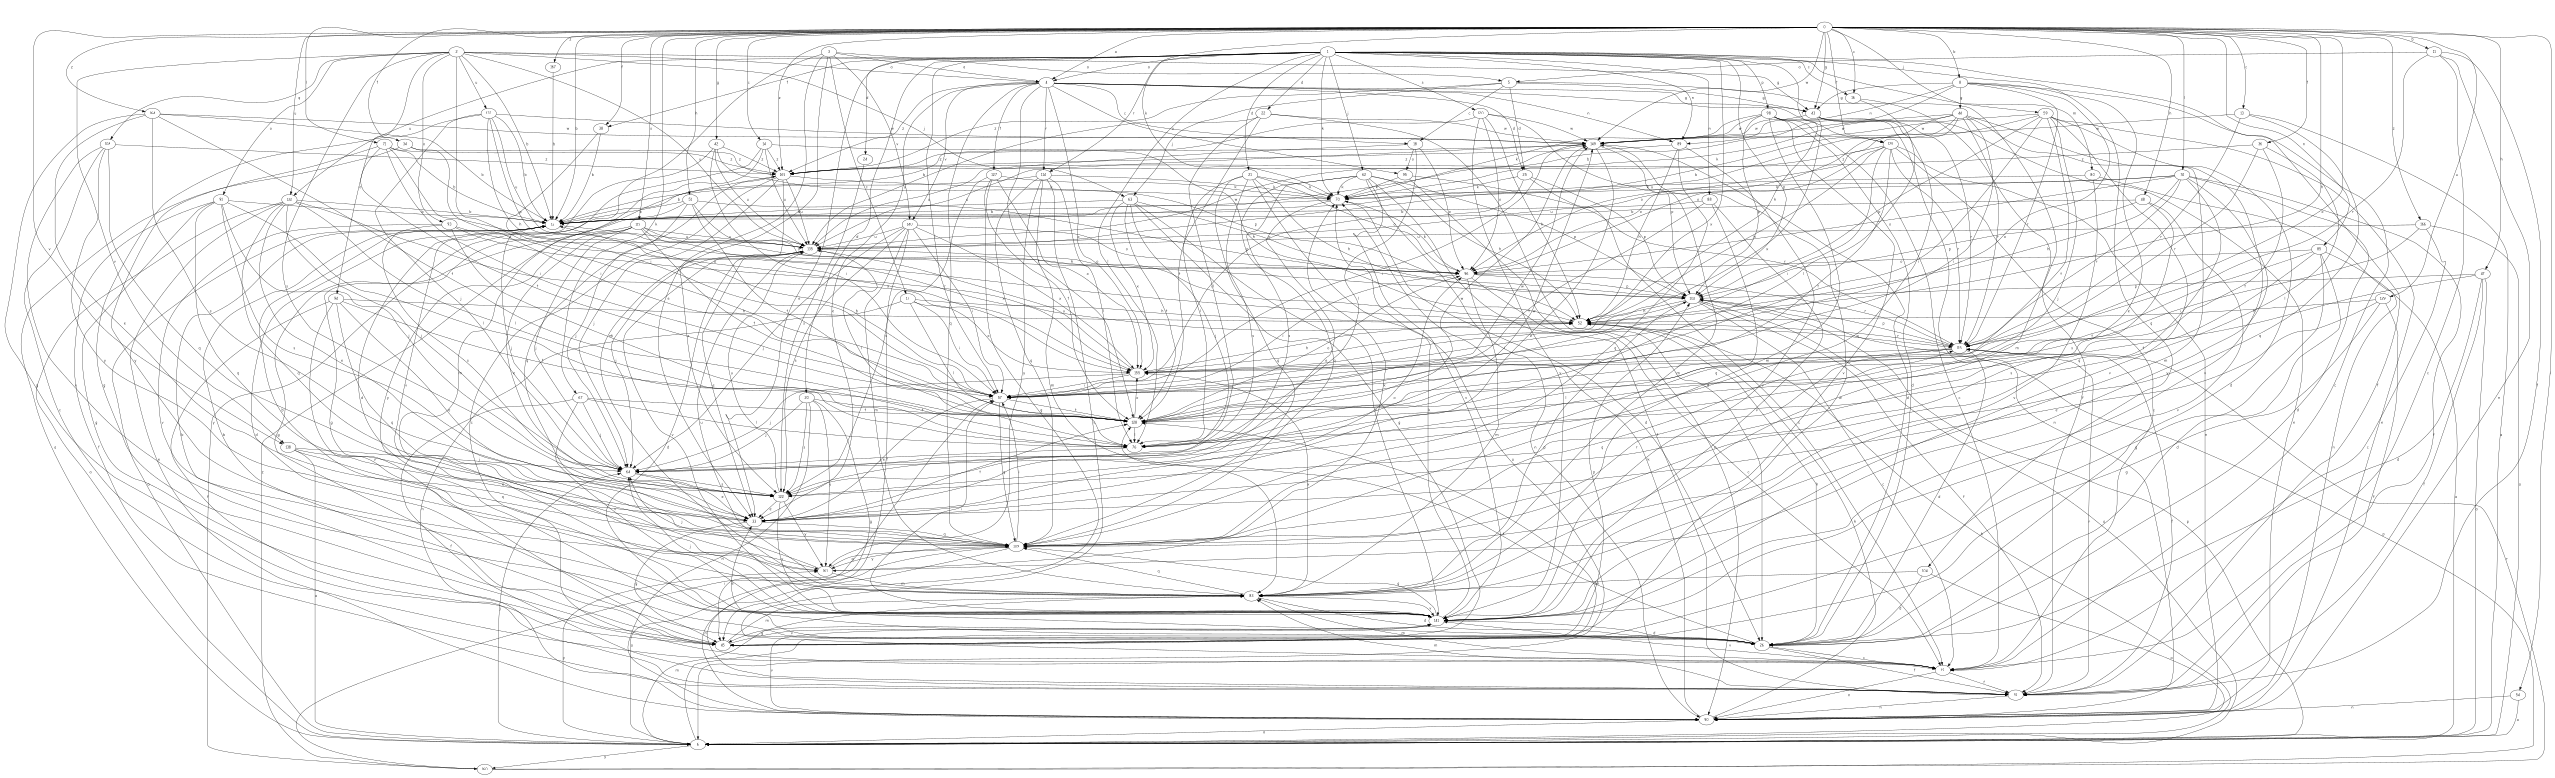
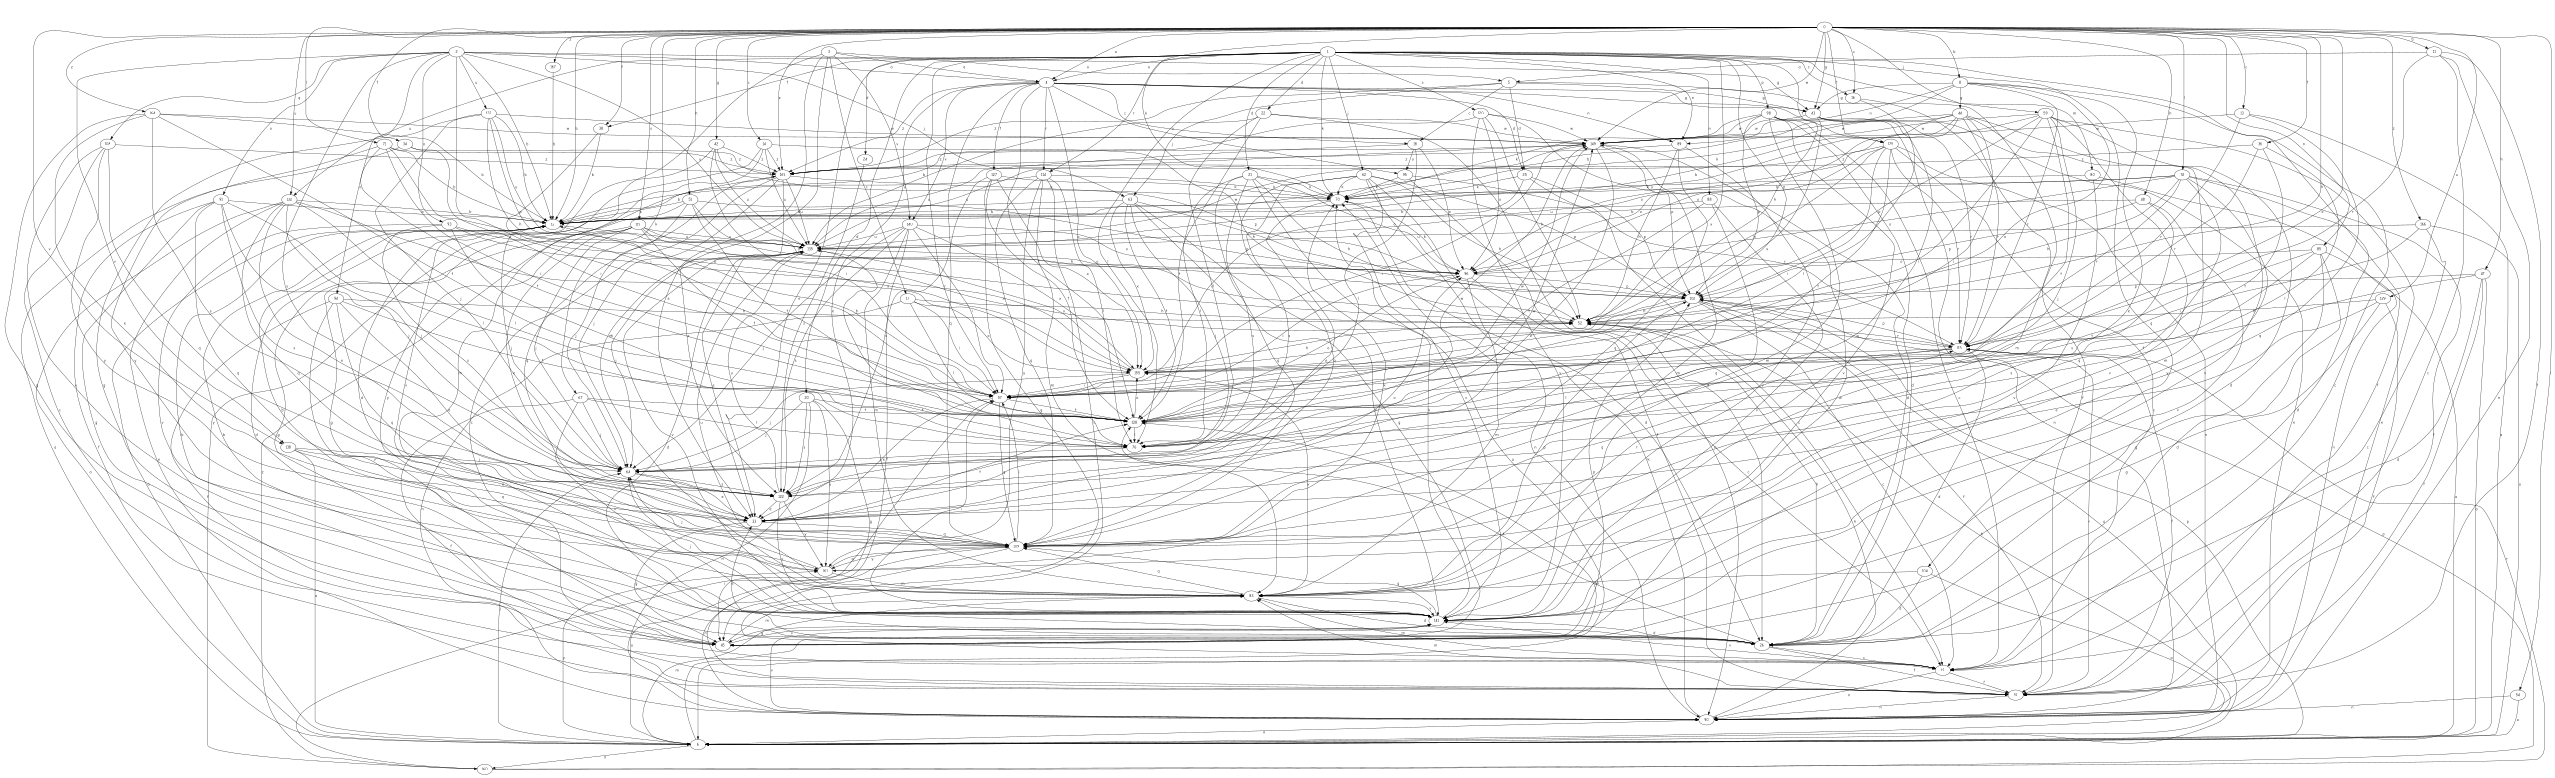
edge "96" -> "115": removed, label "r"
